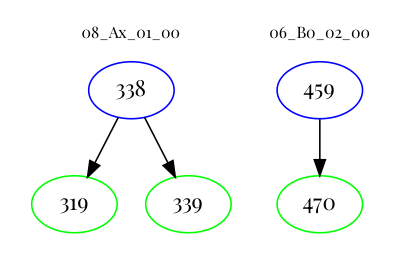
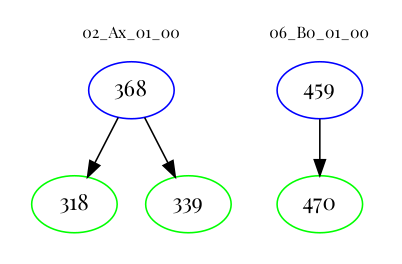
cluster "08_Ax_01_00": label "08_Ax_01_00" -> "02_Ax_01_00"
cluster "06_B0_02_00": label "06_B0_02_00" -> "06_B0_01_00"
node "338": label "338" -> "368"
node "319": label "319" -> "318"
